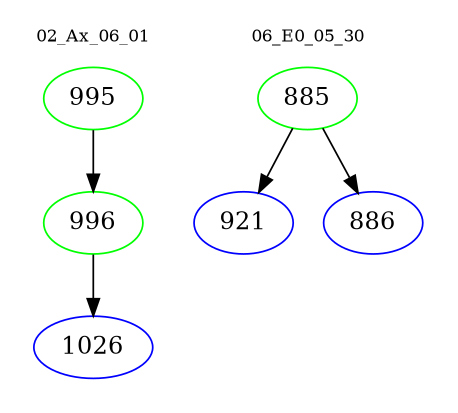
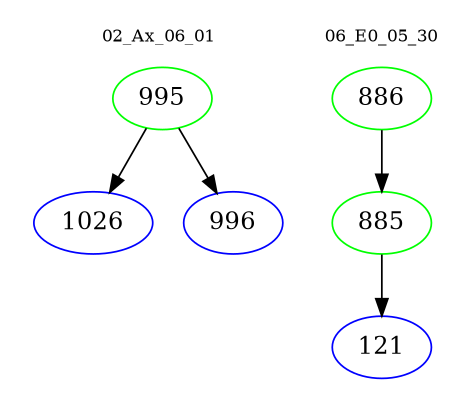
edge "885" -> "886": reversed
node "996": color green -> blue
node "921": label "921" -> "121"
node "886": color blue -> green
edge "996" -> "1026": now "995" -> "1026"
